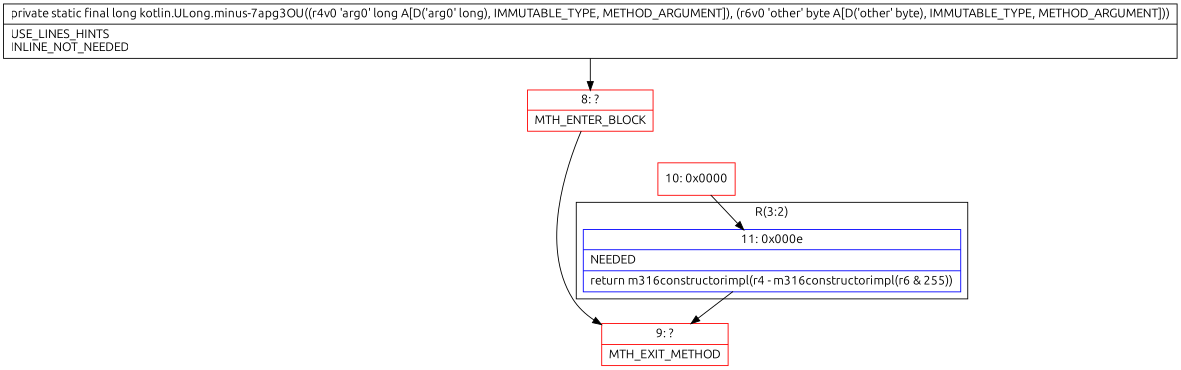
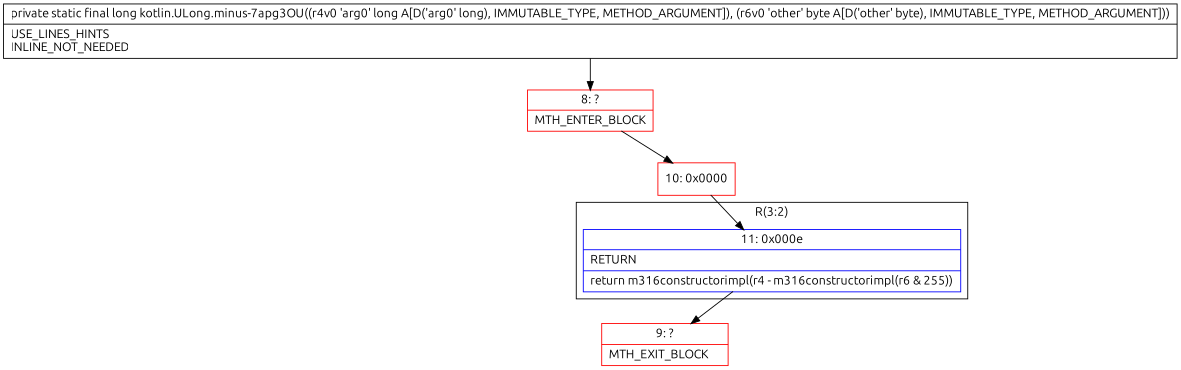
edge "8: ?" -> "9: ?": now "8: ?" -> "10: 0x0000"
node "11: 0x000e": text "NEEDED" -> "RETURN"
node "9: ?": text "MTH_EXIT_METHOD" -> "MTH_EXIT_BLOCK"
